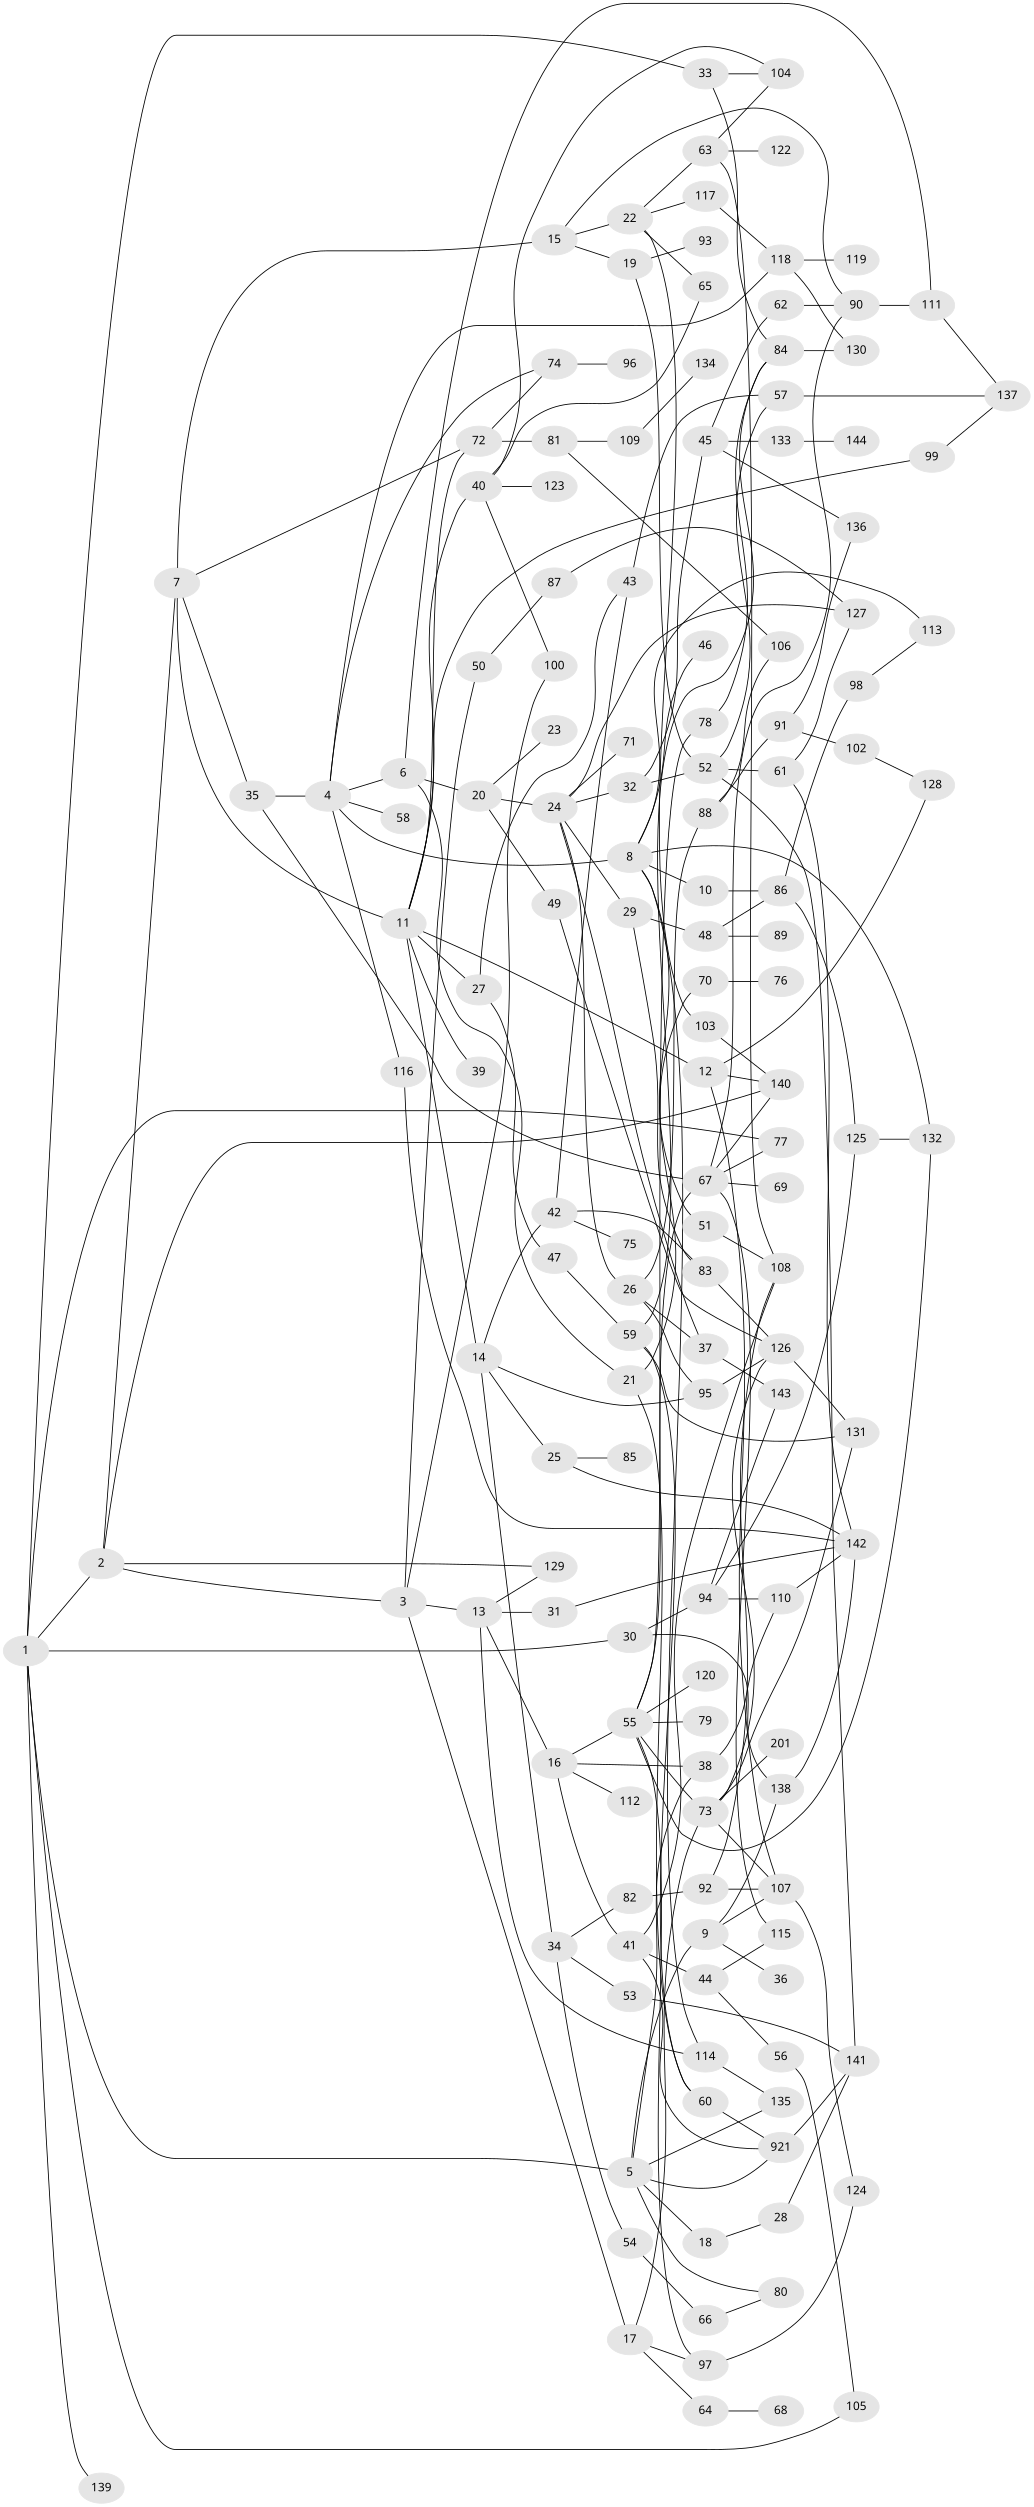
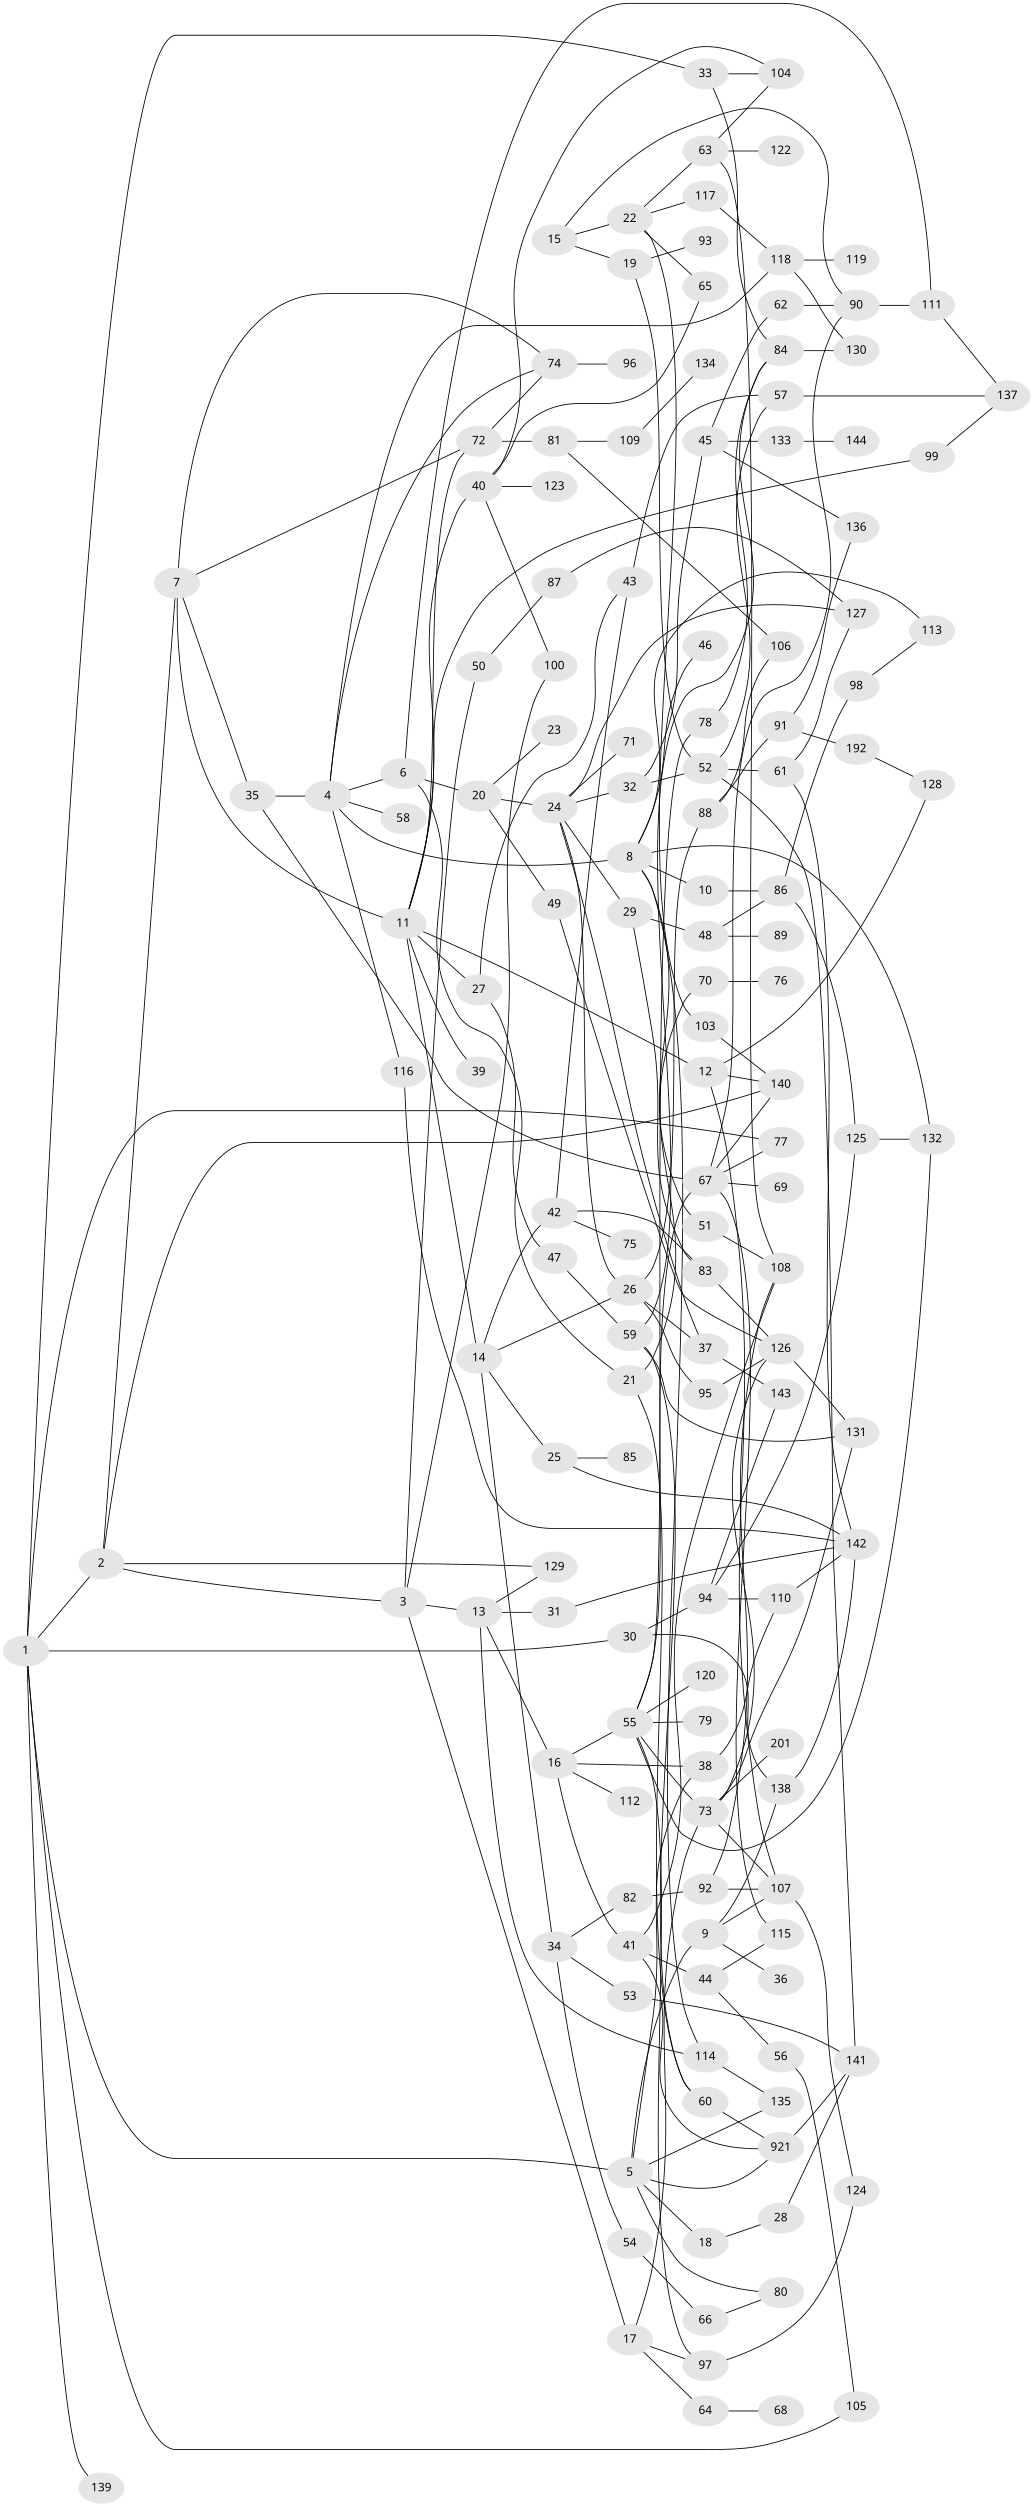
edge "15" -- "7": now "74" -- "7"
node "102": label "102" -> "192"
edge "14" -- "95": now "14" -- "26"
